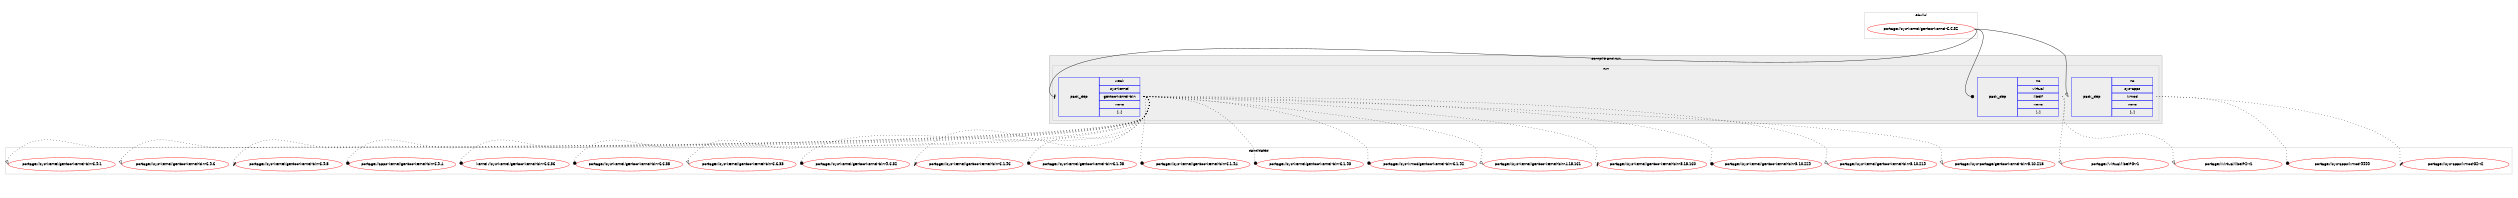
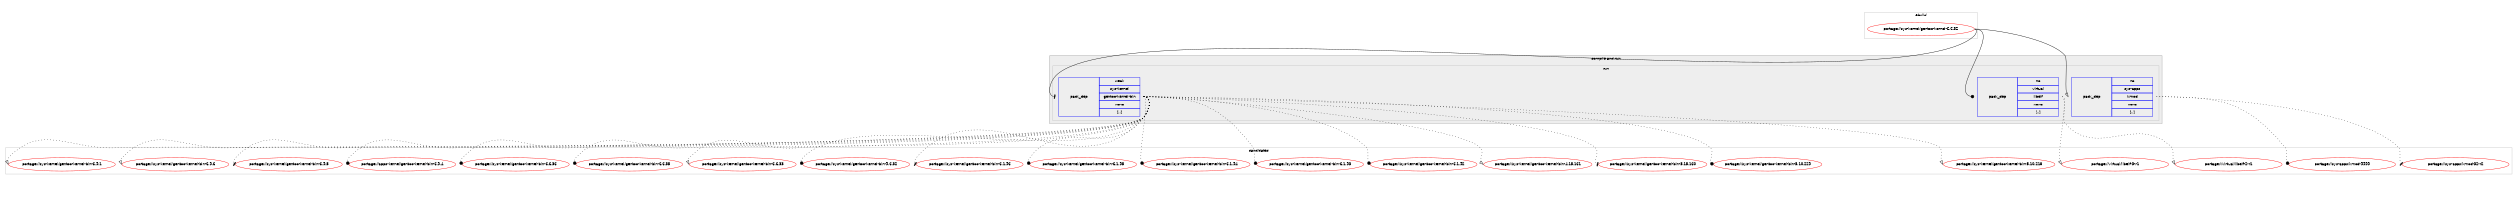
node "kernel://sys-kernel/gentoo-kernel-bin-6.6.36": label "kernel://sys-kernel/gentoo-kernel-bin-6.6.36" -> "portage://sys-kernel/gentoo-kernel-bin-6.6.36"
node "portage://sys-kmod/gentoo-kernel-bin-6.1.92": label "portage://sys-kmod/gentoo-kernel-bin-6.1.92" -> "portage://sys-kernel/gentoo-kernel-bin-6.1.92"
node "portage://sys-kernel/gentoo-kernel-bin-5.10.219": removed
node "portage://sys-portage/gentoo-kernel-bin-5.10.218": label "portage://sys-portage/gentoo-kernel-bin-5.10.218" -> "portage://sys-kernel/gentoo-kernel-bin-5.10.218"
